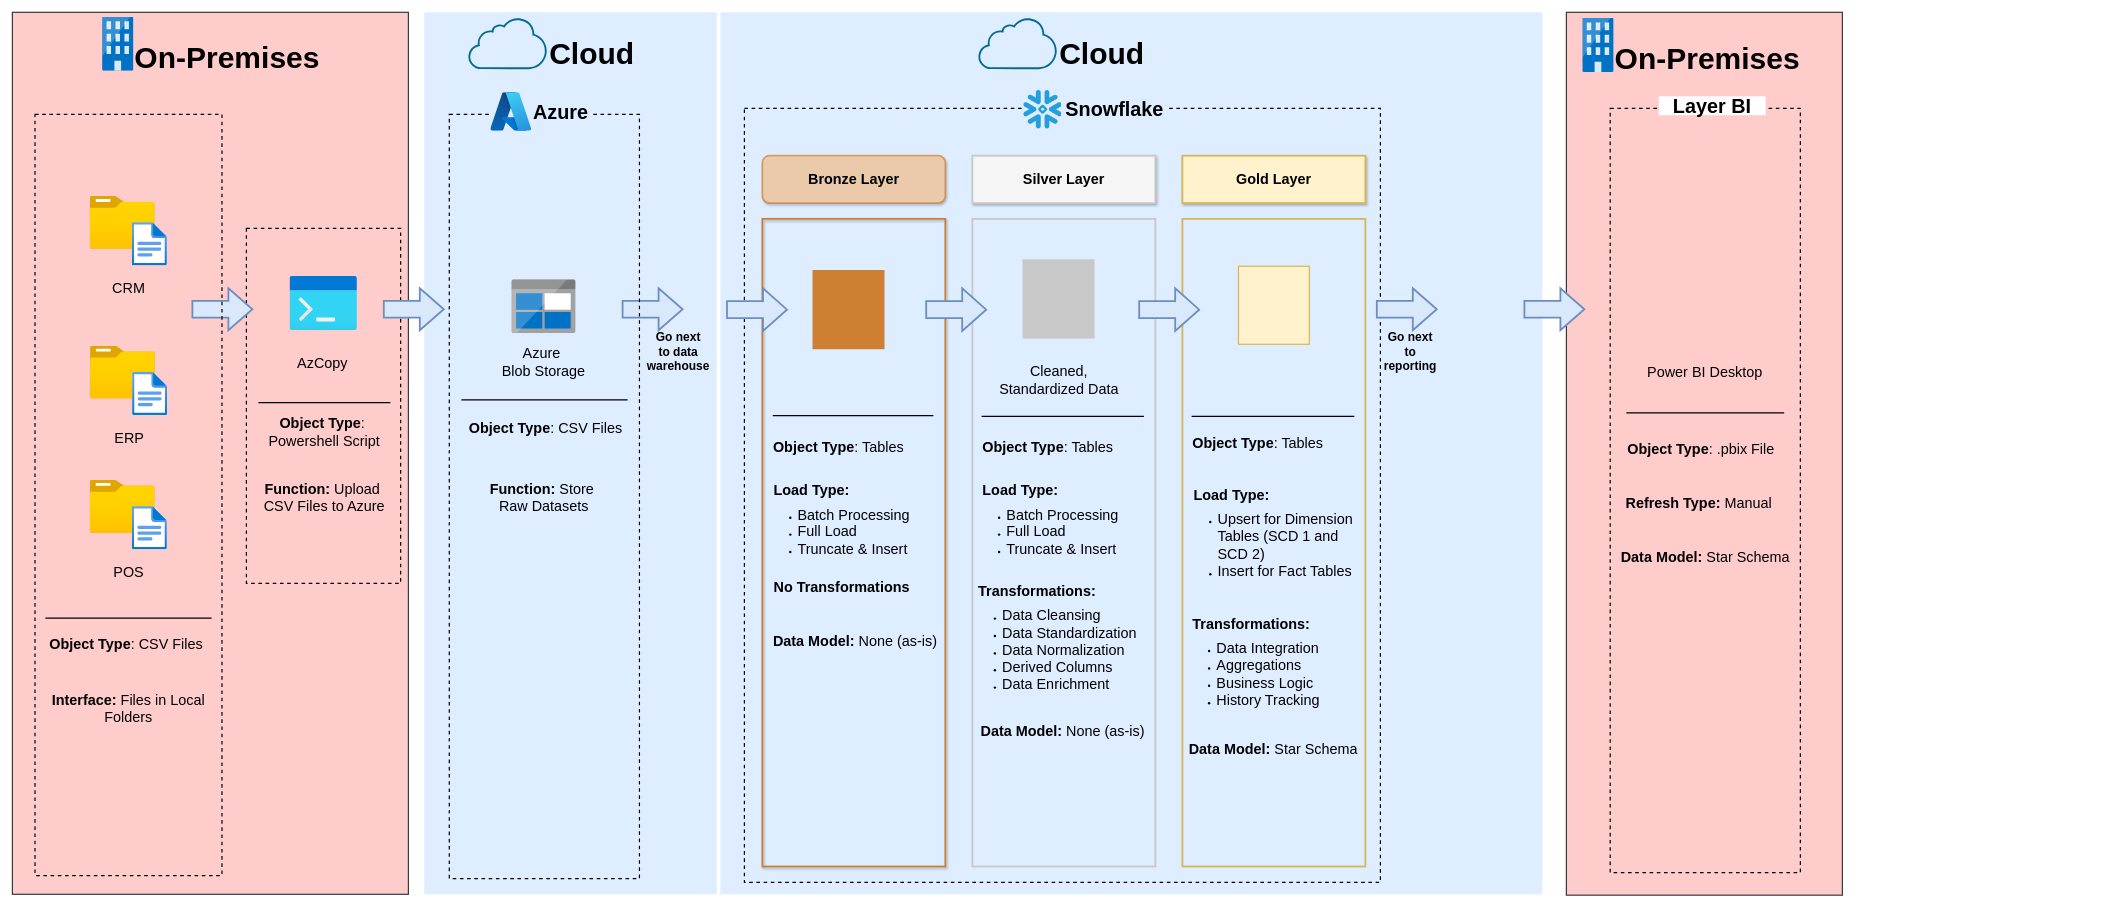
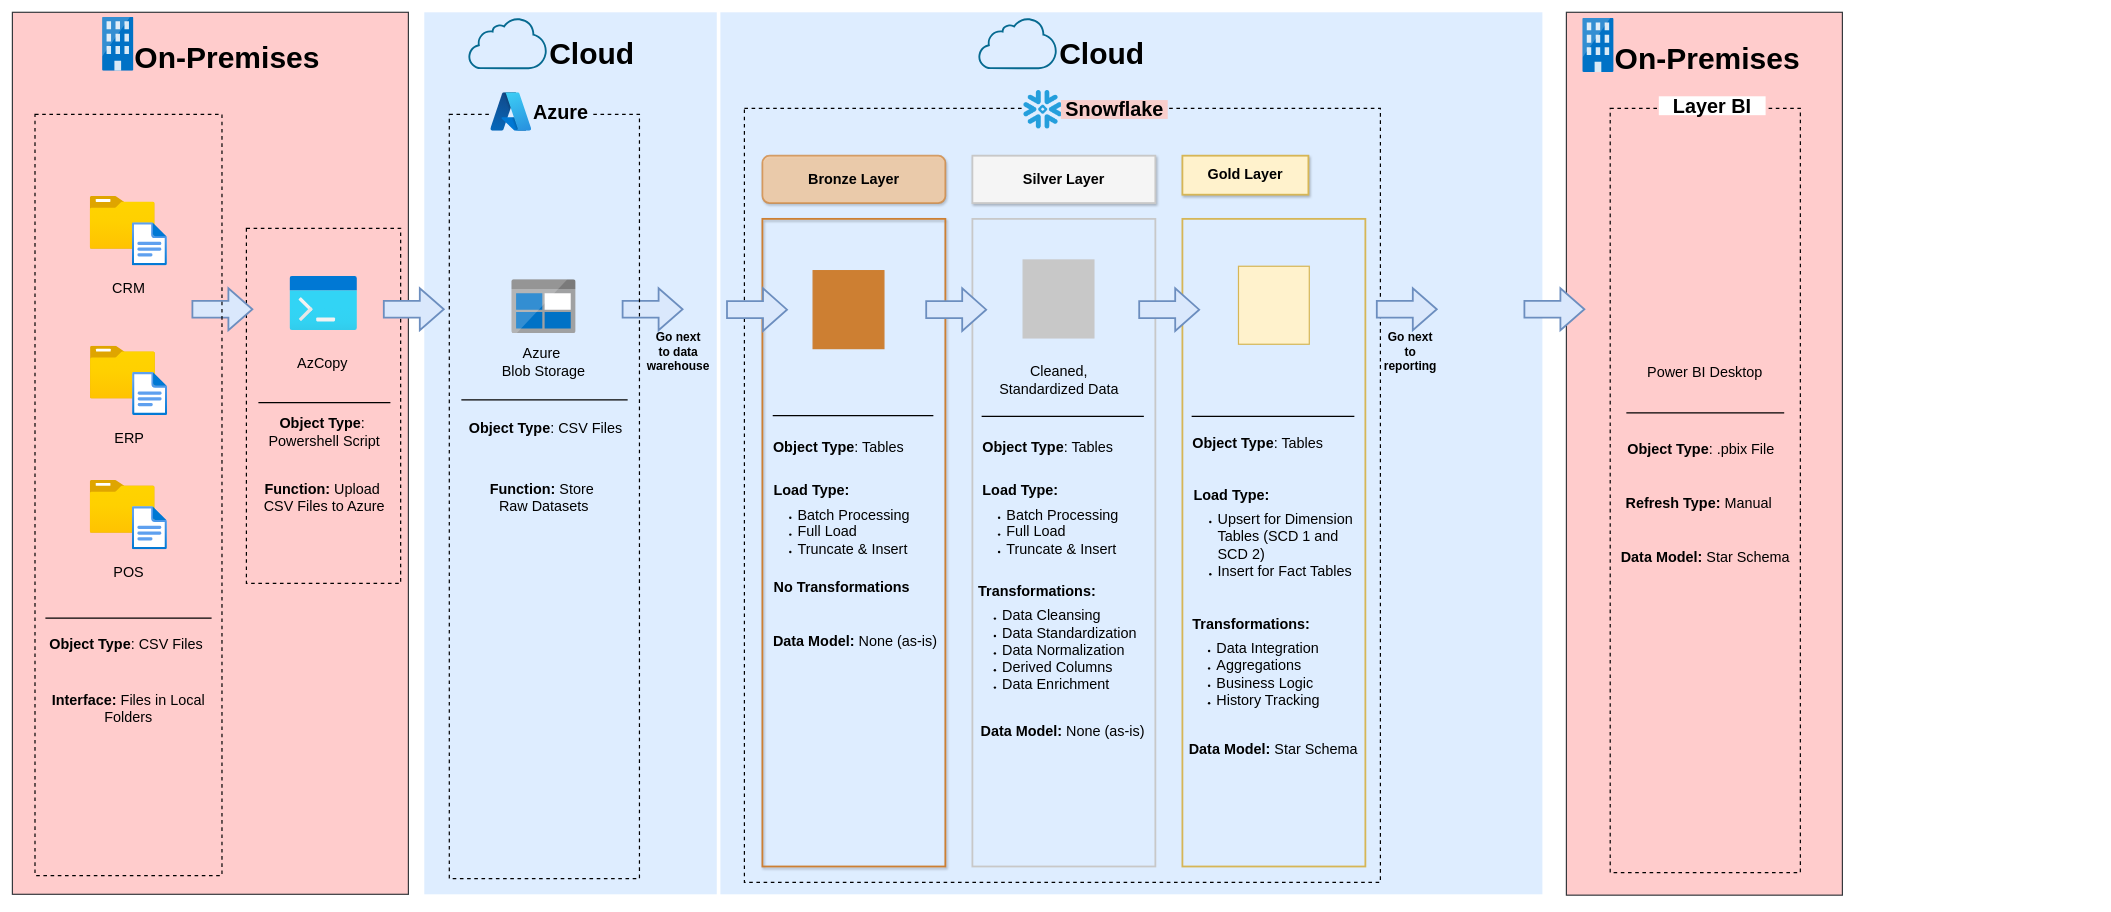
node "Snowflake": fillcolor #deedff -> #f8cecc
node "Gold Layer": size 183x47 -> 126x39
